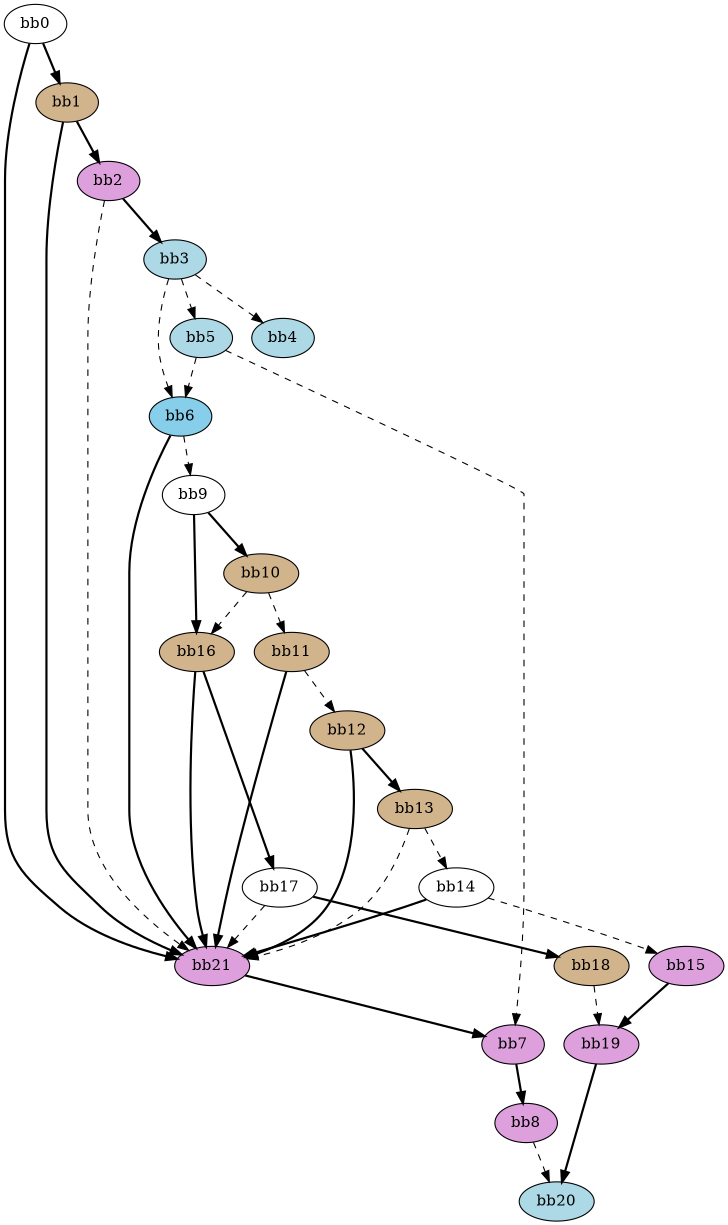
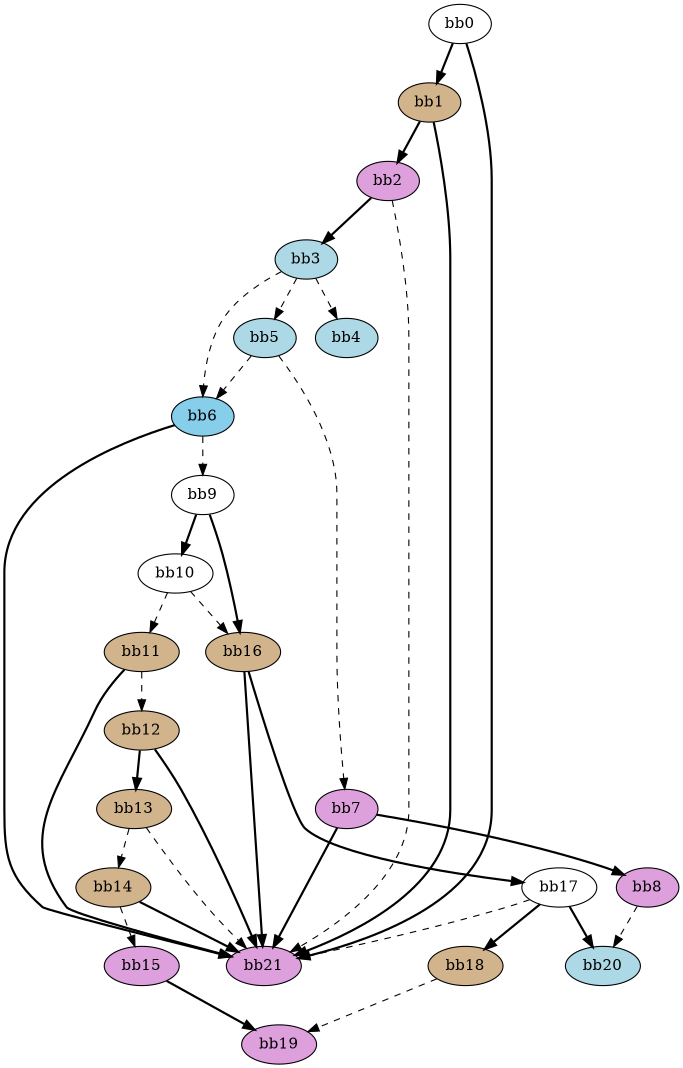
node "bb10": fillcolor tan -> white
node "bb14": fillcolor white -> tan
edge "bb21" -> "bb7": reversed
edge "bb19" -> "bb20": now "bb17" -> "bb20"
